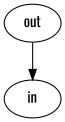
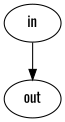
edge "out" -> "in": reversed
